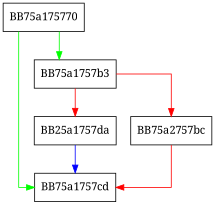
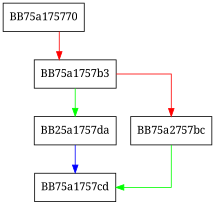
edge "BB75a175770" -> "BB75a1757b3": color green -> red
edge "BB75a1757b3" -> "BB25a1757da": color red -> green
edge "BB75a175770" -> "BB75a1757cd": removed
edge "BB75a2757bc" -> "BB75a1757cd": color red -> green
